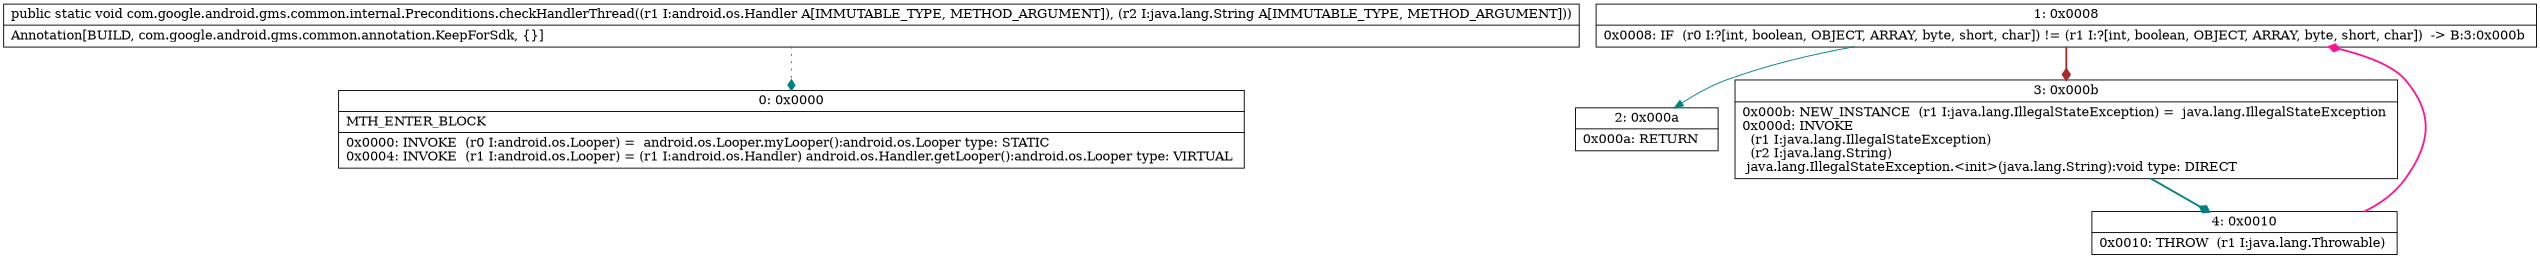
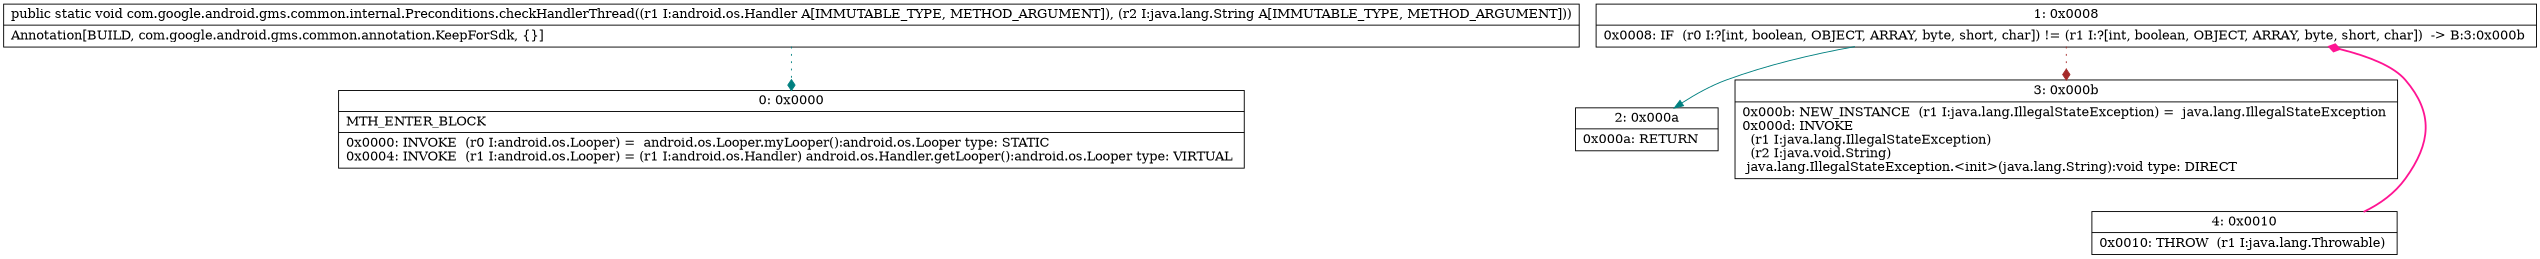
edge "1: 0x0008" -> "3: 0x000b": style bold -> dotted
node "3: 0x000b": text "(r2 I:java.lang.String)" -> "(r2 I:java.void.String)"
edge "3: 0x000b" -> "4: 0x0010": removed
